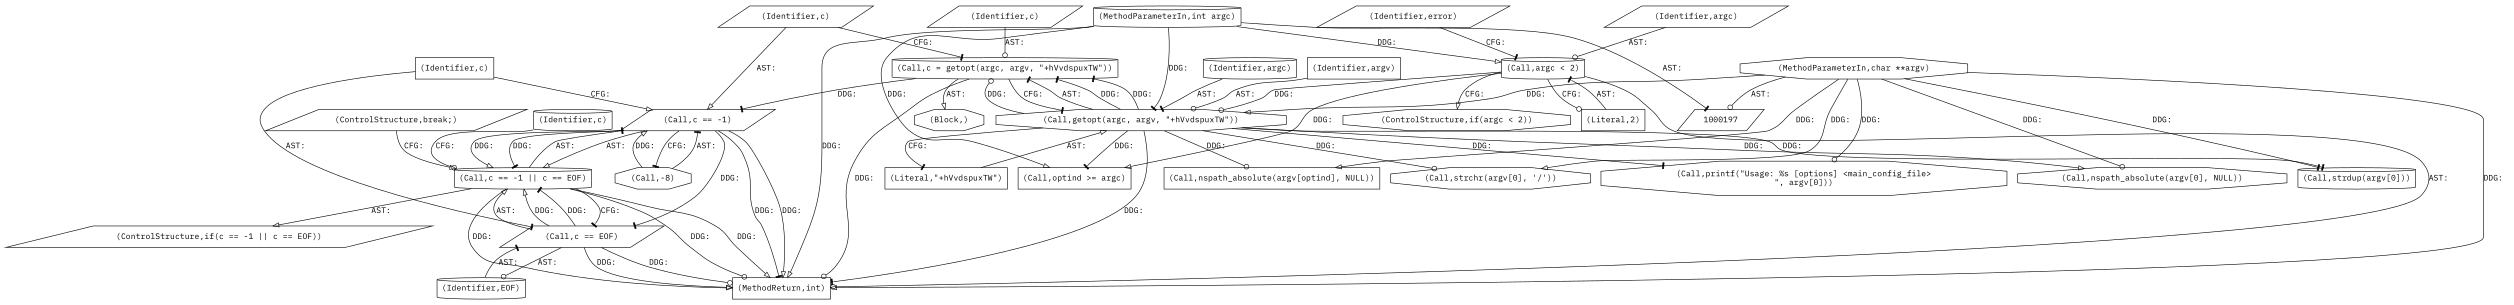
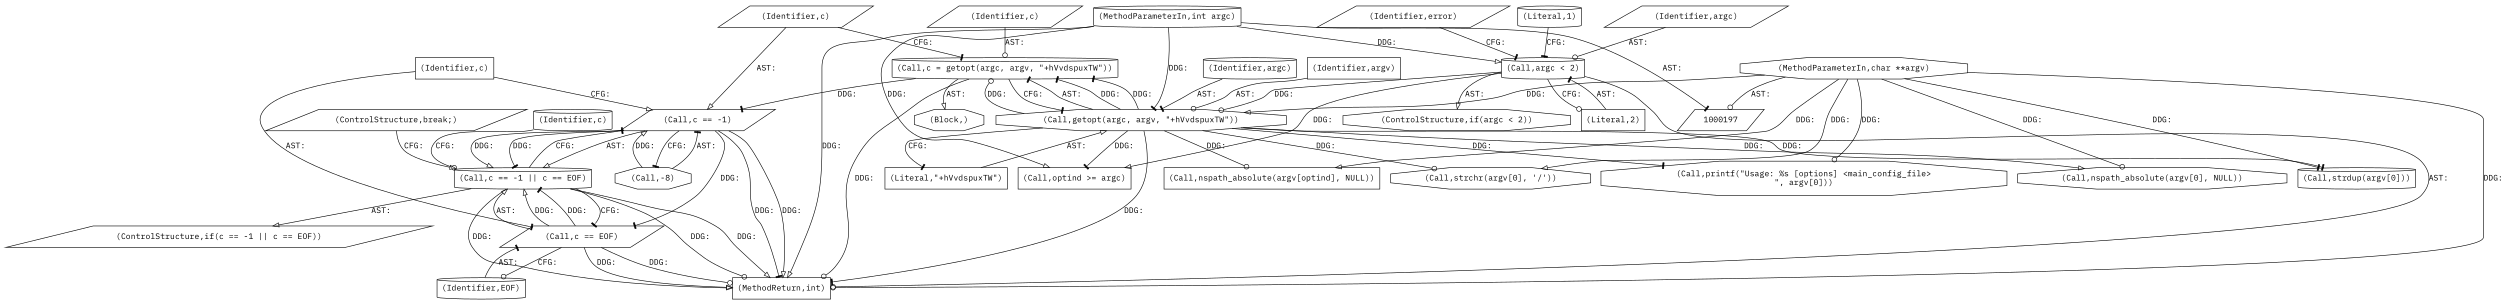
node "(Literal,1)": added
edge "(Call,argc < 2)" -> "(ControlStructure,if(argc < 2))": label "CFG: " -> "AST: "
edge "(Call,c == -1 || c == EOF)" -> "(Call,c == -1)": label "AST: " -> "CFG: "
edge "(Call,c == EOF)" -> "(Identifier,EOF)": label "AST: " -> "CFG: "
edge "(MethodParameterIn,char **argv)" -> "(MethodReturn,int)": arrowhead onormal -> odot
